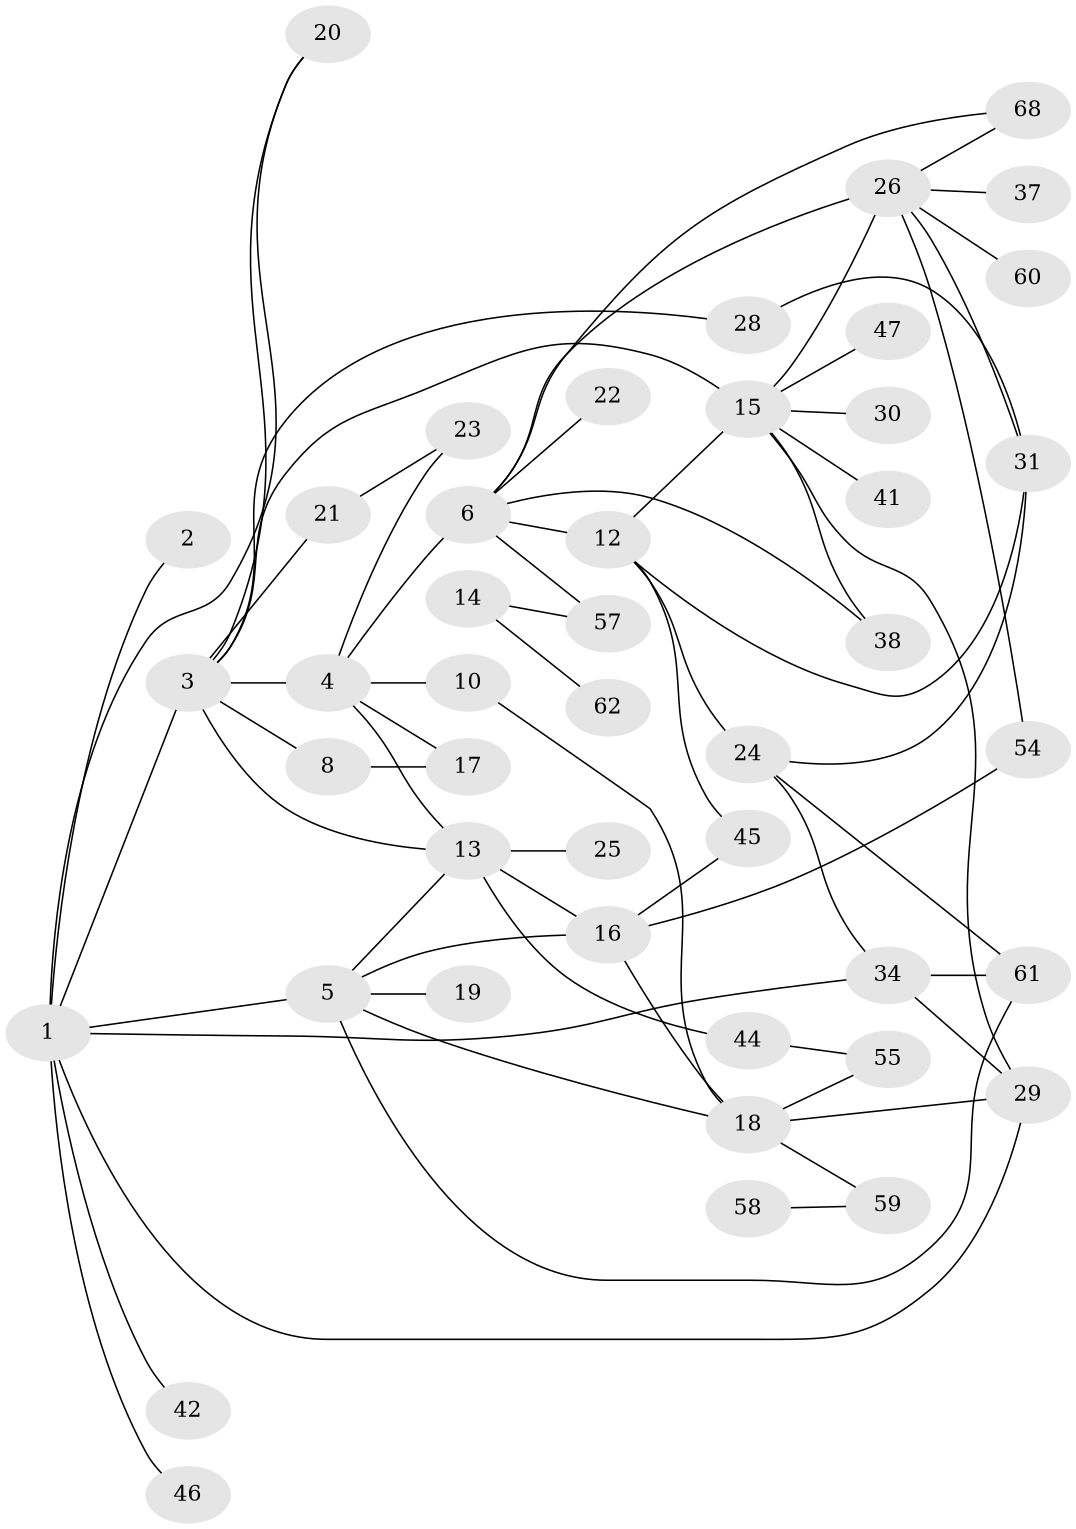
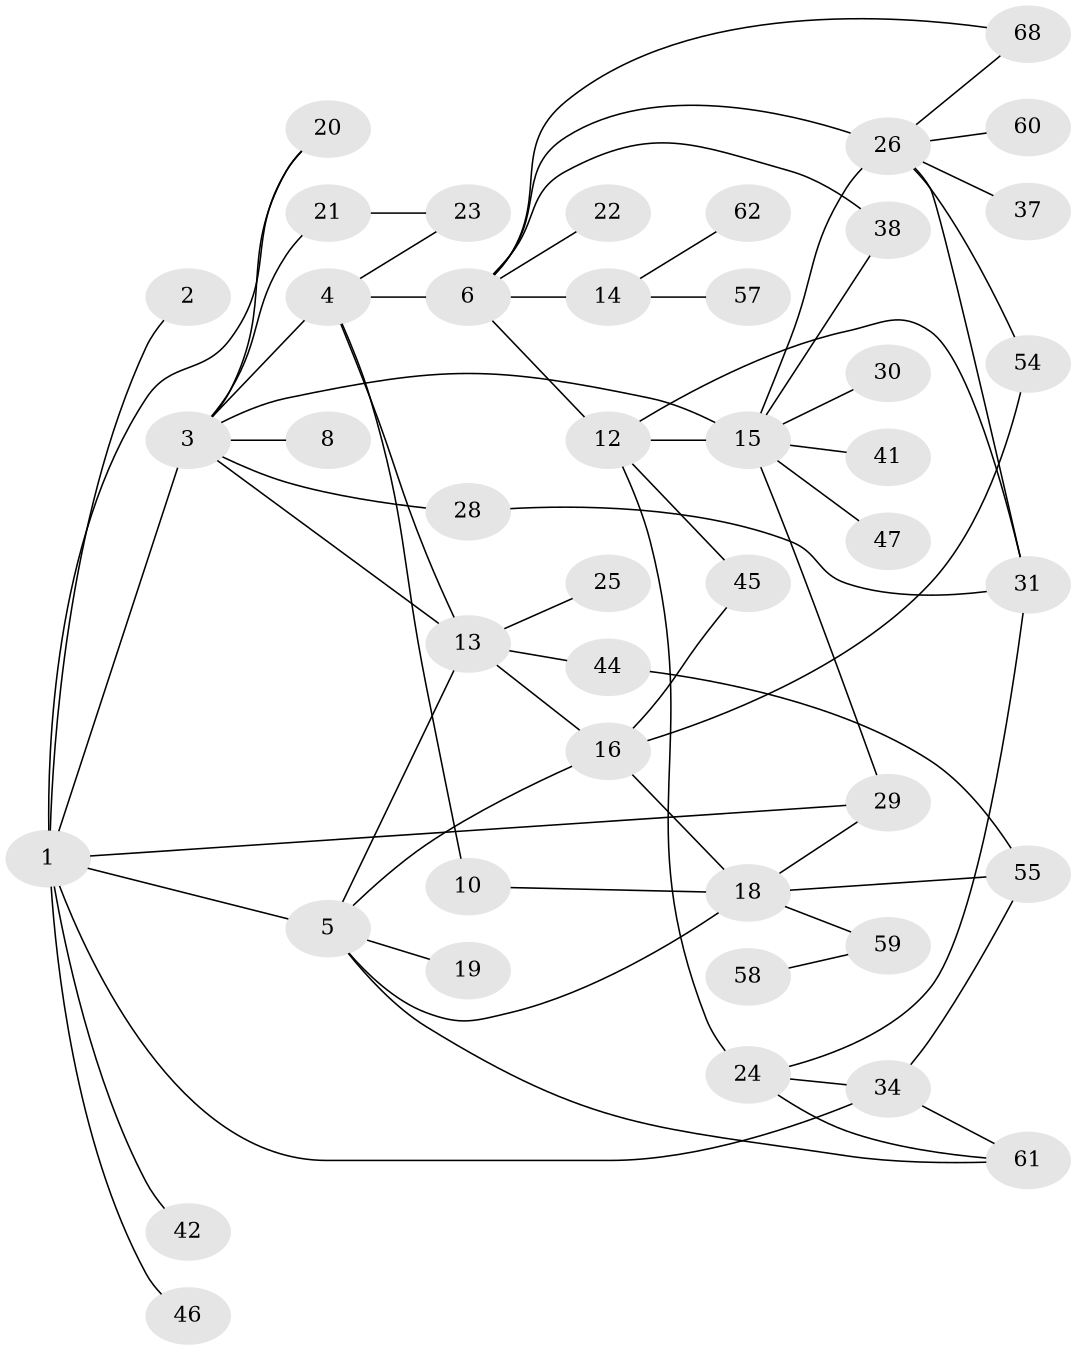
edge "6" -- "57": now "6" -- "14"
node "17": removed
edge "34" -- "29": now "34" -- "55"
